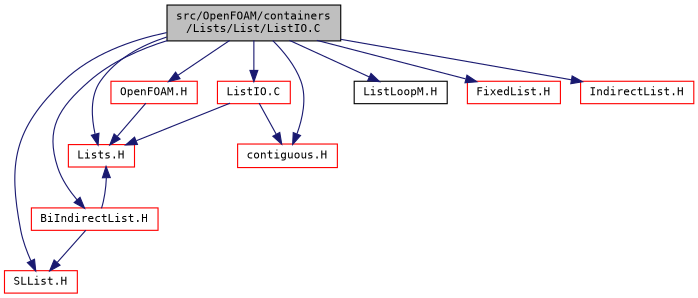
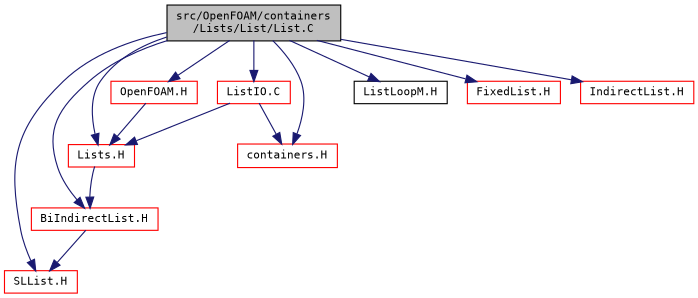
node "src/OpenFOAM/containers /Lists/List/ListIO.C": label "src/OpenFOAM/containers /Lists/List/ListIO.C" -> "src/OpenFOAM/containers /Lists/List/List.C"
node "contiguous.H": label "contiguous.H" -> "containers.H"
edge "BiIndirectList.H" -> "Lists.H": reversed
